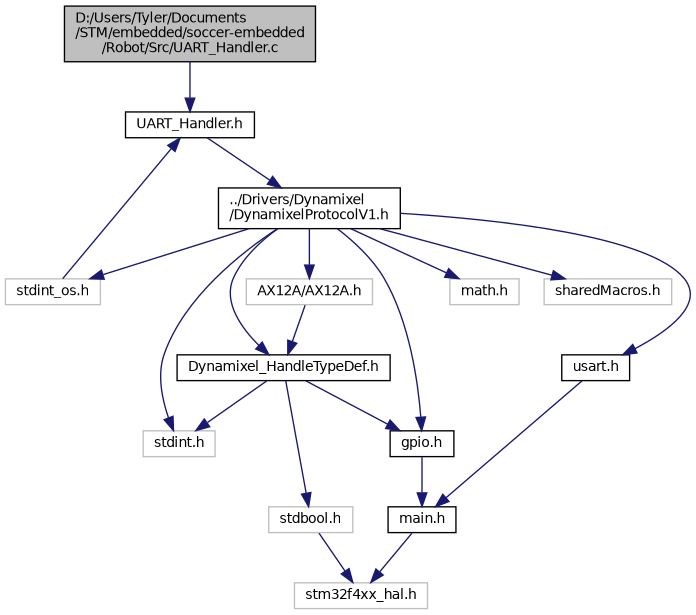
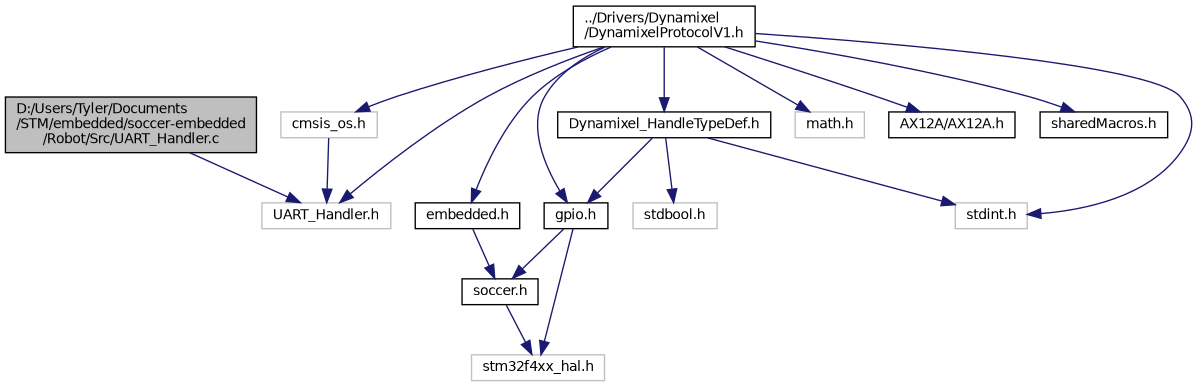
node "UART_Handler.h": color black -> grey75
edge "UART_Handler.h" -> "../Drivers/Dynamixel /DynamixelProtocolV1.h": reversed
node "stdint_os.h": label "stdint_os.h" -> "cmsis_os.h"
node "AX12A/AX12A.h": color grey75 -> black
node "sharedMacros.h": color grey75 -> black
edge "AX12A/AX12A.h" -> "Dynamixel_HandleTypeDef.h": removed
node "usart.h": label "usart.h" -> "embedded.h"
node "main.h": label "main.h" -> "soccer.h"
edge "stdbool.h" -> "stm32f4xx_hal.h": now "gpio.h" -> "stm32f4xx_hal.h"
